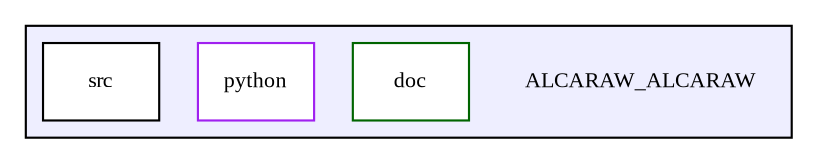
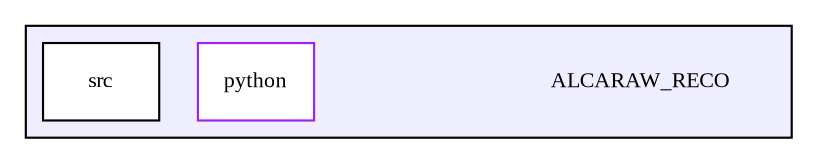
node "doc": removed
node "ALCARAW_ALCARAW": label "ALCARAW_ALCARAW" -> "ALCARAW_RECO"
